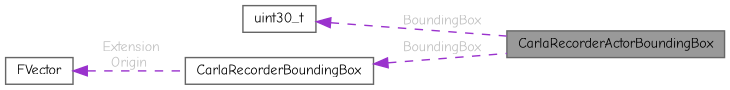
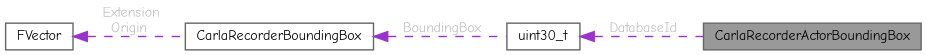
edge "CarlaRecorderActorBoundingBox" -> "uint30_t": label " BoundingBox" -> " DatabaseId"
edge "CarlaRecorderActorBoundingBox" -> "CarlaRecorderBoundingBox": now "uint30_t" -> "CarlaRecorderBoundingBox"
